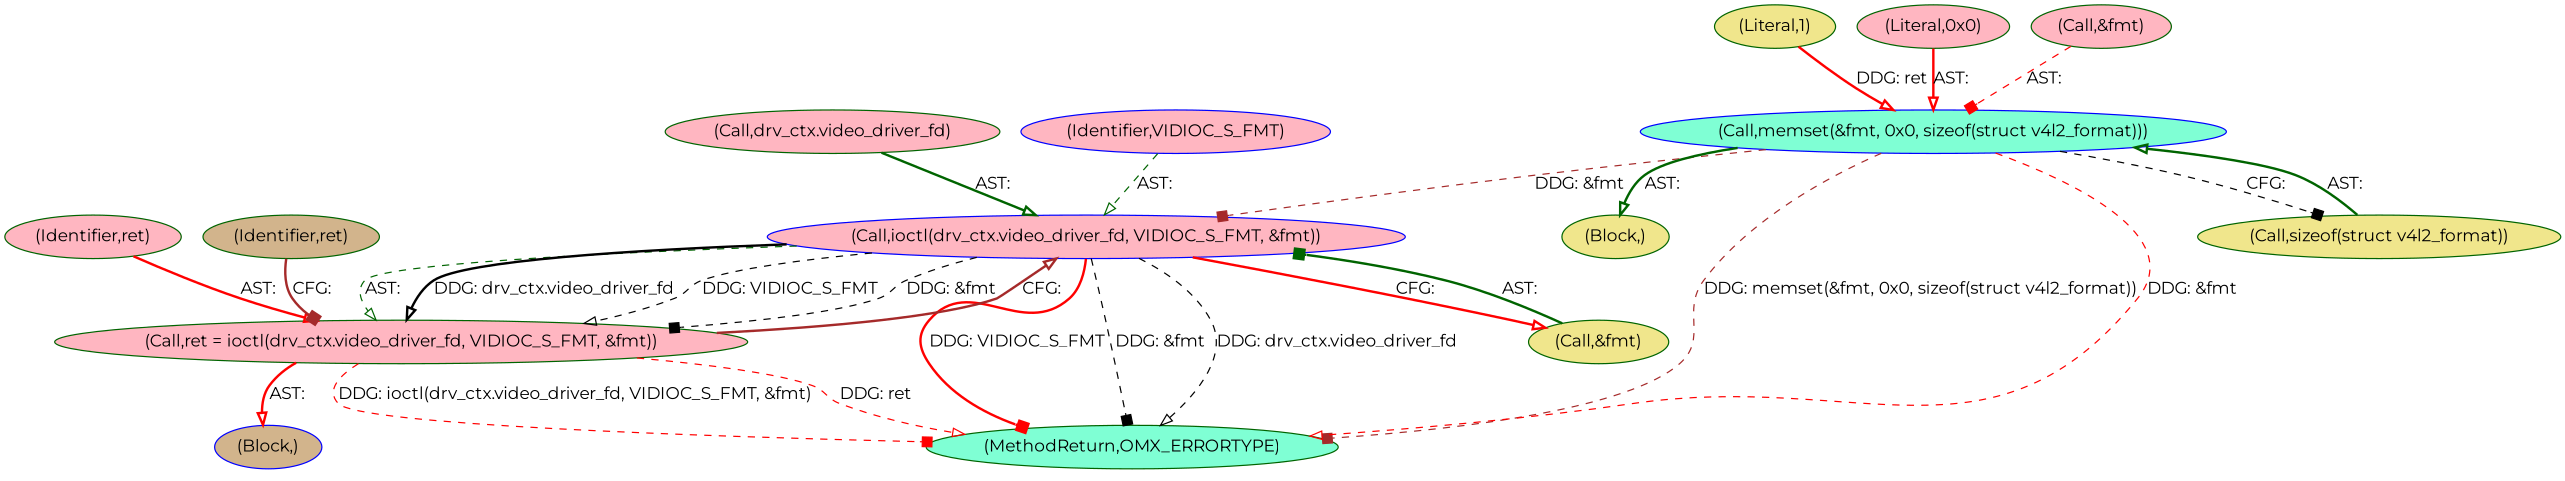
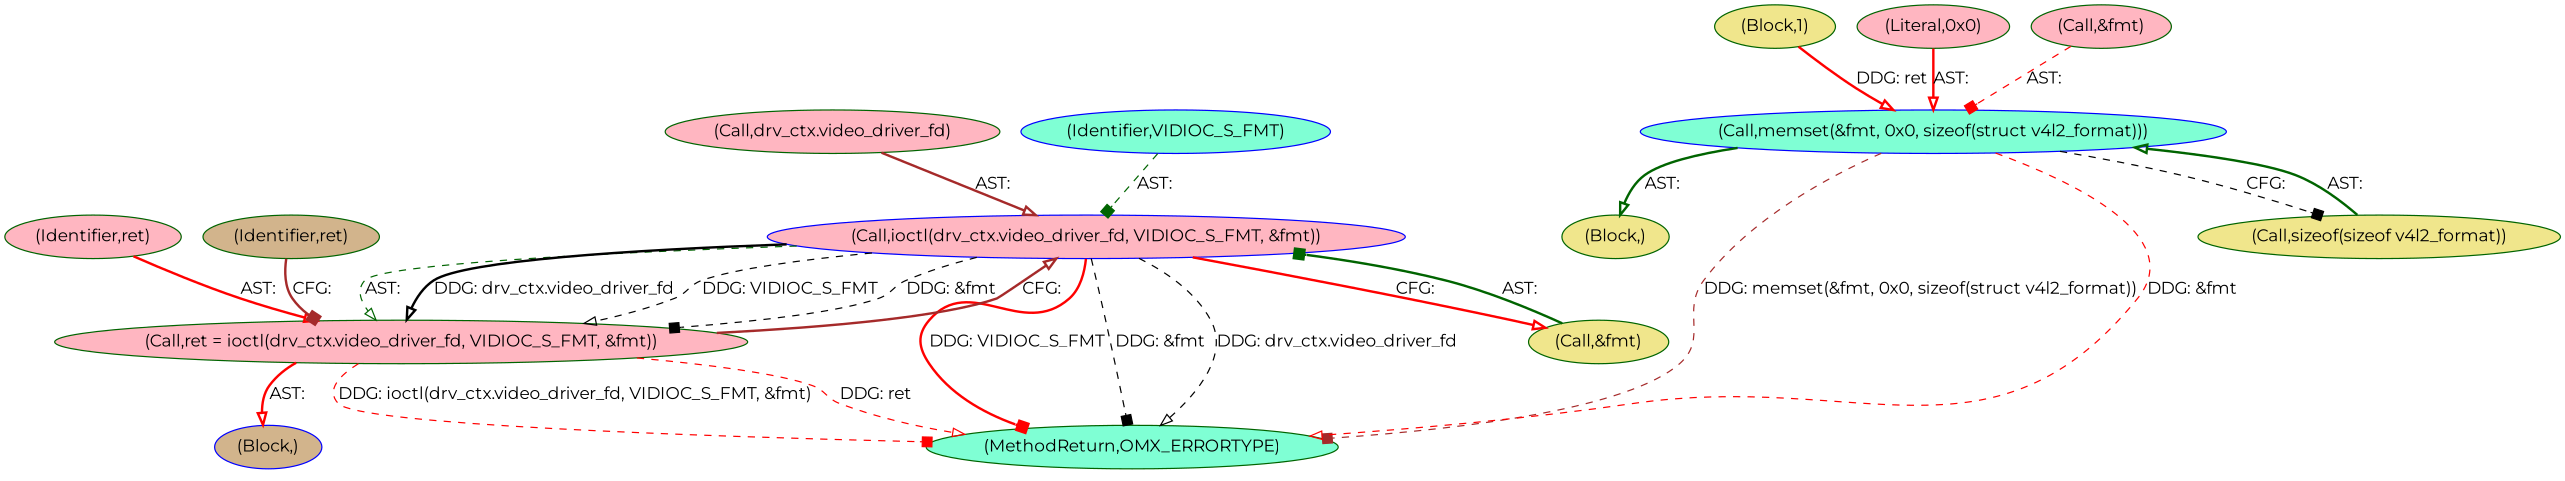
node "(Literal,1)": label "(Literal,1)" -> "(Block,1)"
node "(Identifier,VIDIOC_S_FMT)": fillcolor lightpink -> aquamarine
edge "(Identifier,VIDIOC_S_FMT)" -> "(Call,ioctl(drv_ctx.video_driver_fd, VIDIOC_S_FMT, &fmt))": arrowhead onormal -> box
edge "(Call,memset(&fmt, 0x0, sizeof(struct v4l2_format)))" -> "(Call,ioctl(drv_ctx.video_driver_fd, VIDIOC_S_FMT, &fmt))": removed, label "DDG: &fmt"
edge "(Call,drv_ctx.video_driver_fd)" -> "(Call,ioctl(drv_ctx.video_driver_fd, VIDIOC_S_FMT, &fmt))": color darkgreen -> brown
node "(Call,sizeof(struct v4l2_format))": label "(Call,sizeof(struct v4l2_format))" -> "(Call,sizeof(sizeof v4l2_format))"
